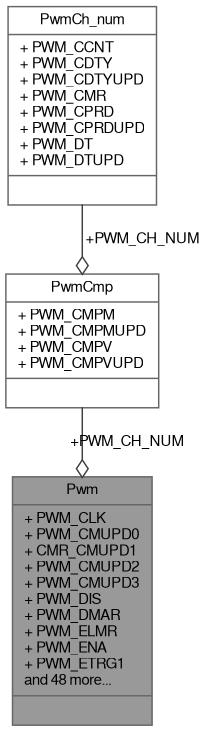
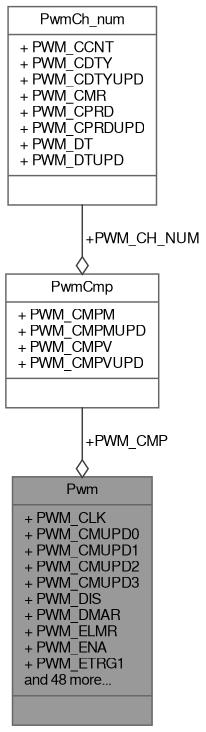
edge "PwmCmp" -> "Pwm": label " +PWM_CH_NUM" -> " +PWM_CMP"
node "Pwm": text "+ CMR_CMUPD1" -> "+ PWM_CMUPD1"
